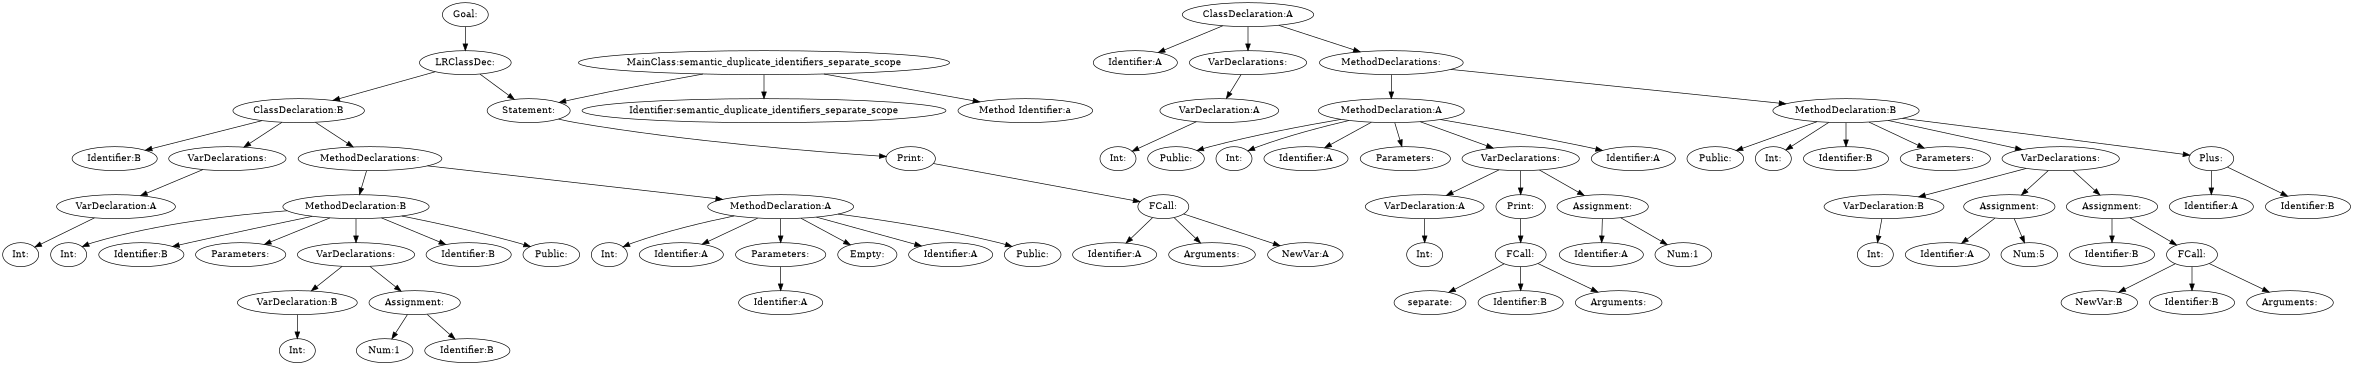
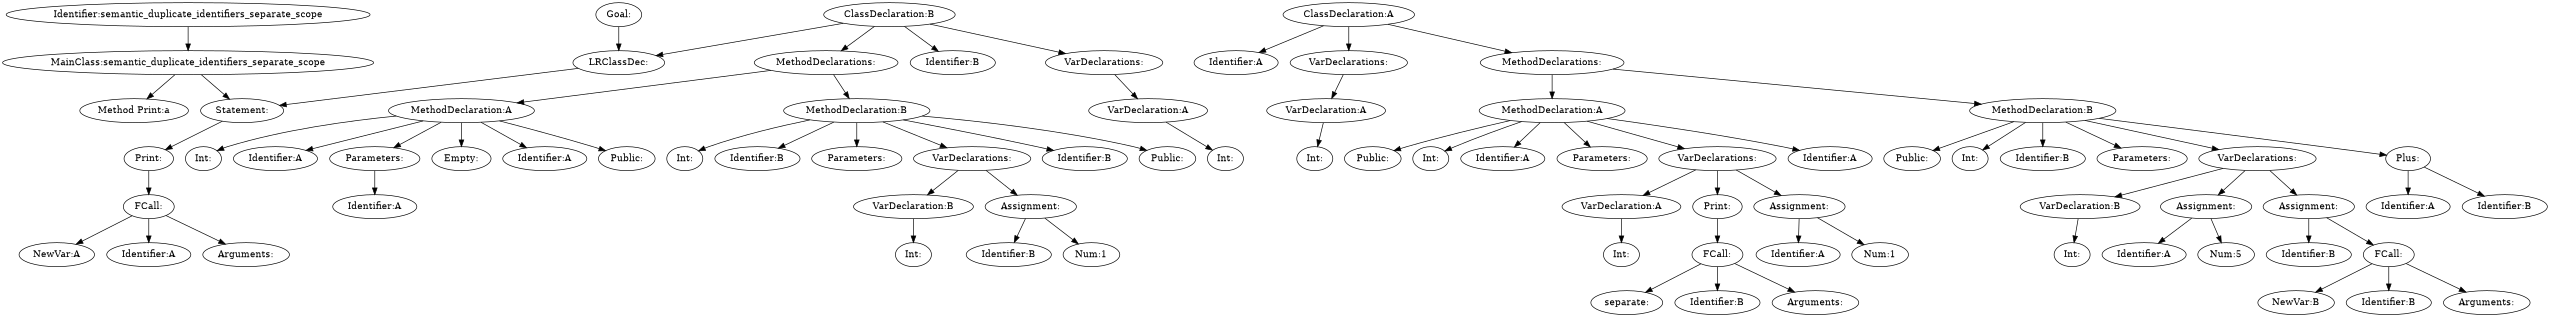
edge "MainClass:semantic_duplicate_identifiers_separate_scope" -> "Identifier:semantic_duplicate_identifiers_separate_scope": reversed
edge "LRClassDec:" -> "ClassDeclaration:B": reversed
node "Method Identifier:a": label "Method Identifier:a" -> "Method Print:a"
